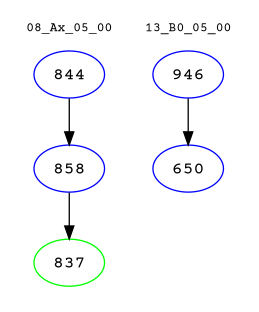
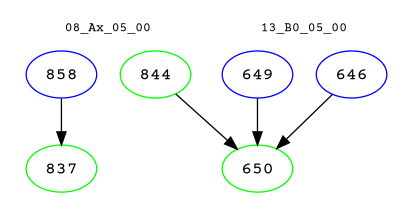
node "844": color blue -> green
node "946": label "946" -> "646"
node "649": added
edge "844" -> "858": now "844" -> "650"
node "650": color blue -> green
